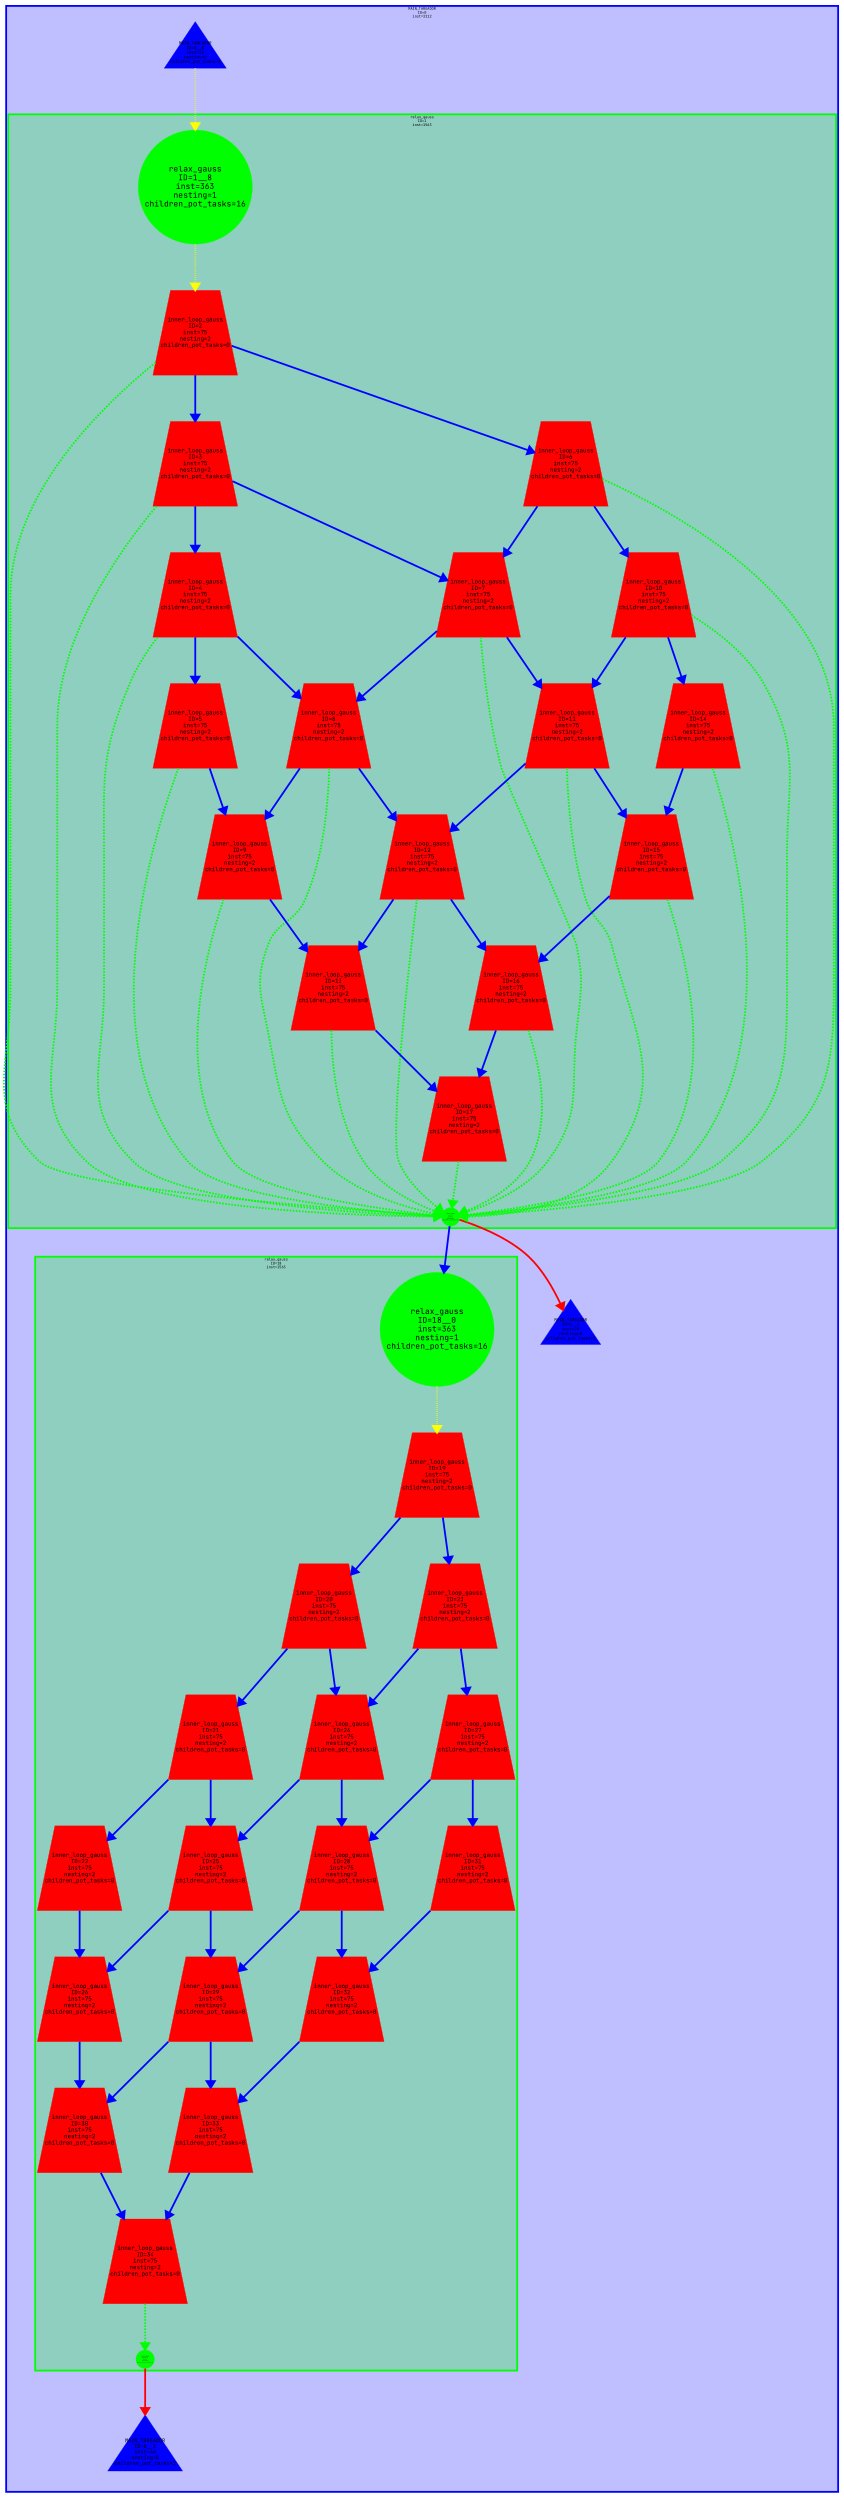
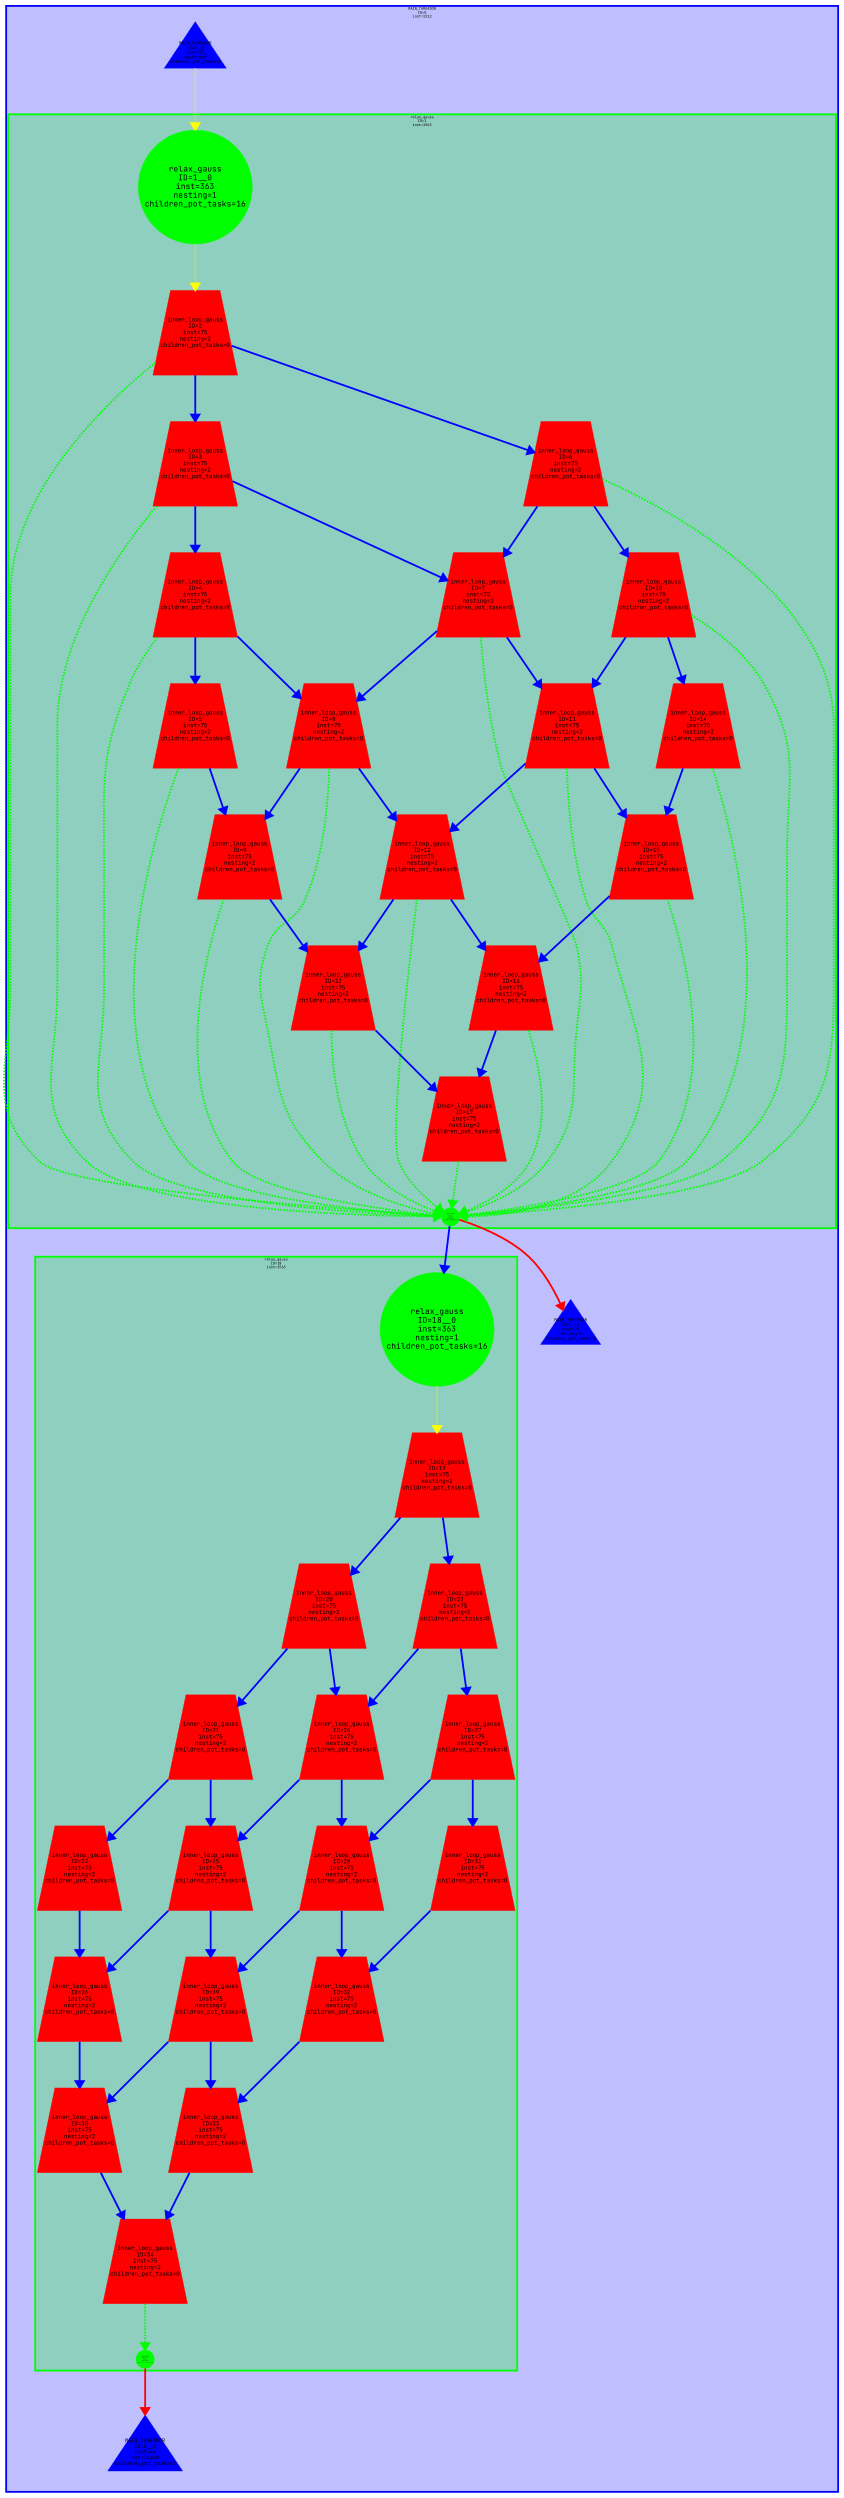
node "relax_gauss ID=1__8 inst=363 nesting=1 children_pot_tasks=16": label "relax_gauss ID=1__8 inst=363 nesting=1 children_pot_tasks=16" -> "relax_gauss ID=1__0 inst=363 nesting=1 children_pot_tasks=16"
